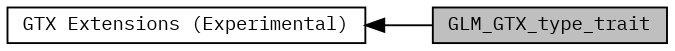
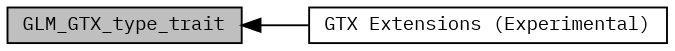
edge "GLM_GTX_type_trait" -> "GTX Extensions (Experimental)": reversed
